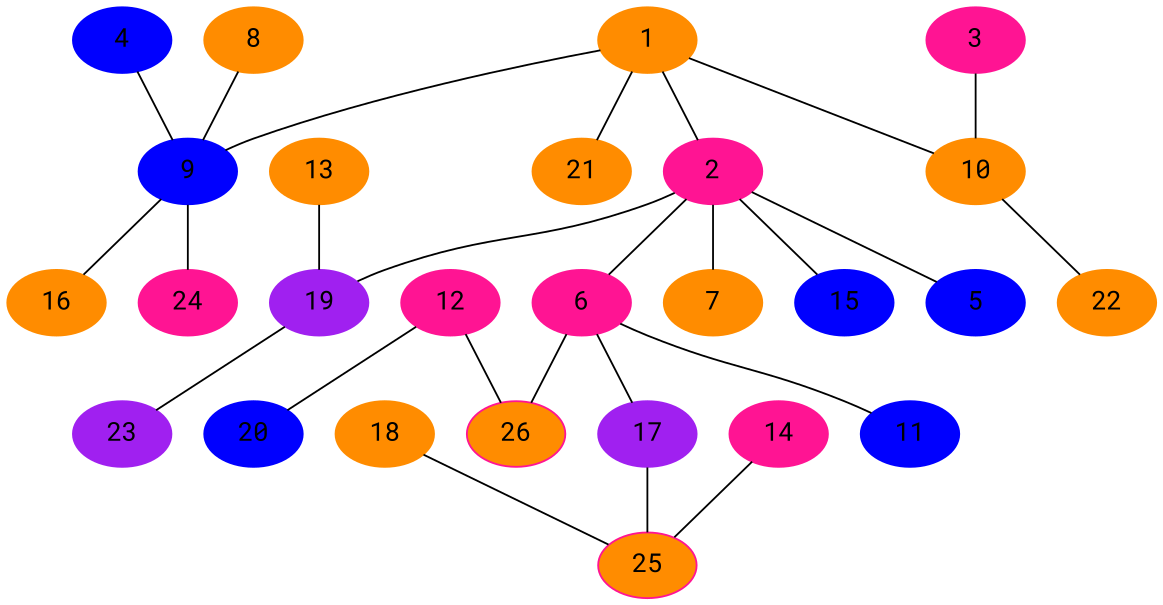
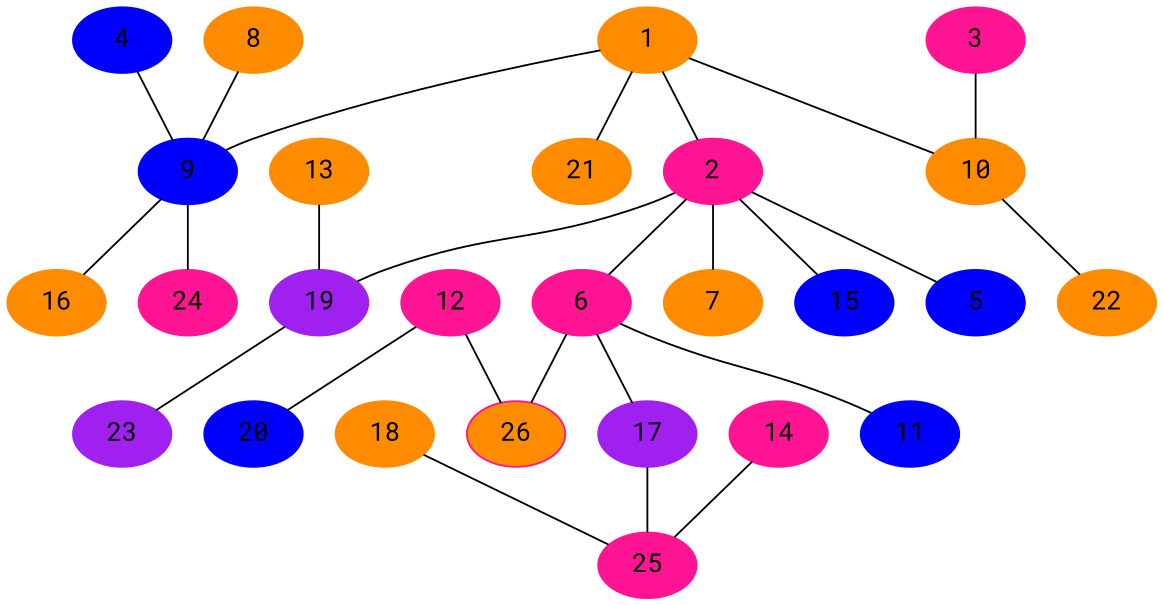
node "25": fillcolor darkorange -> deeppink
